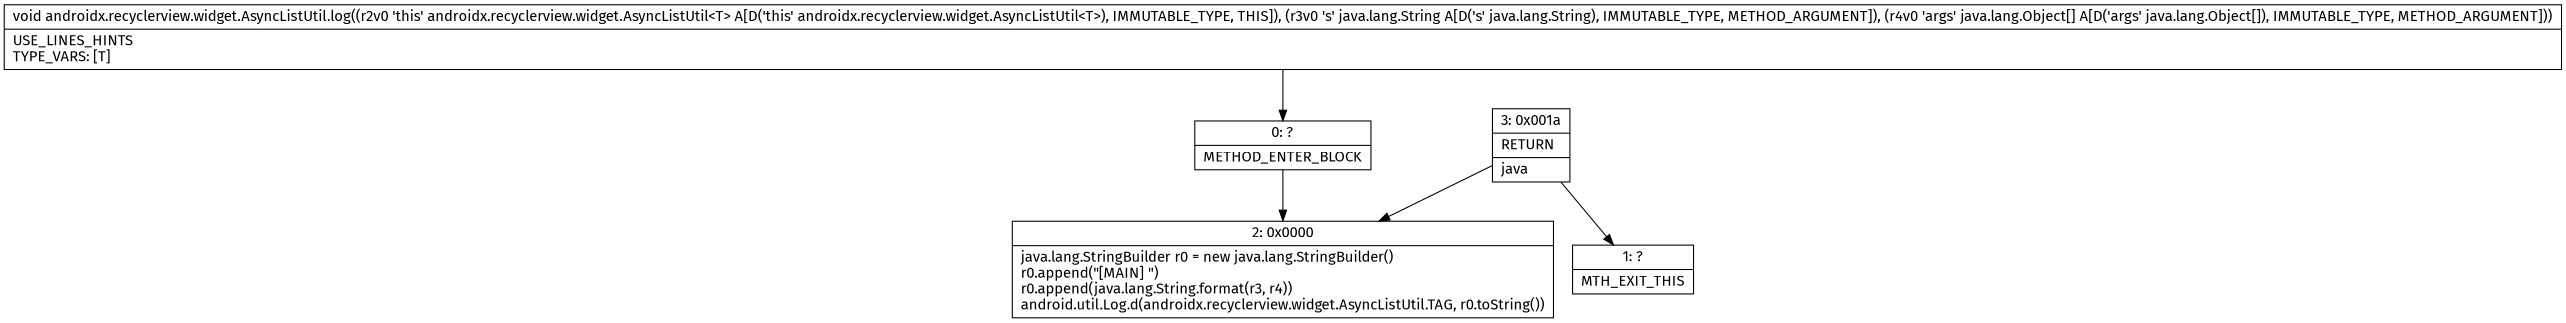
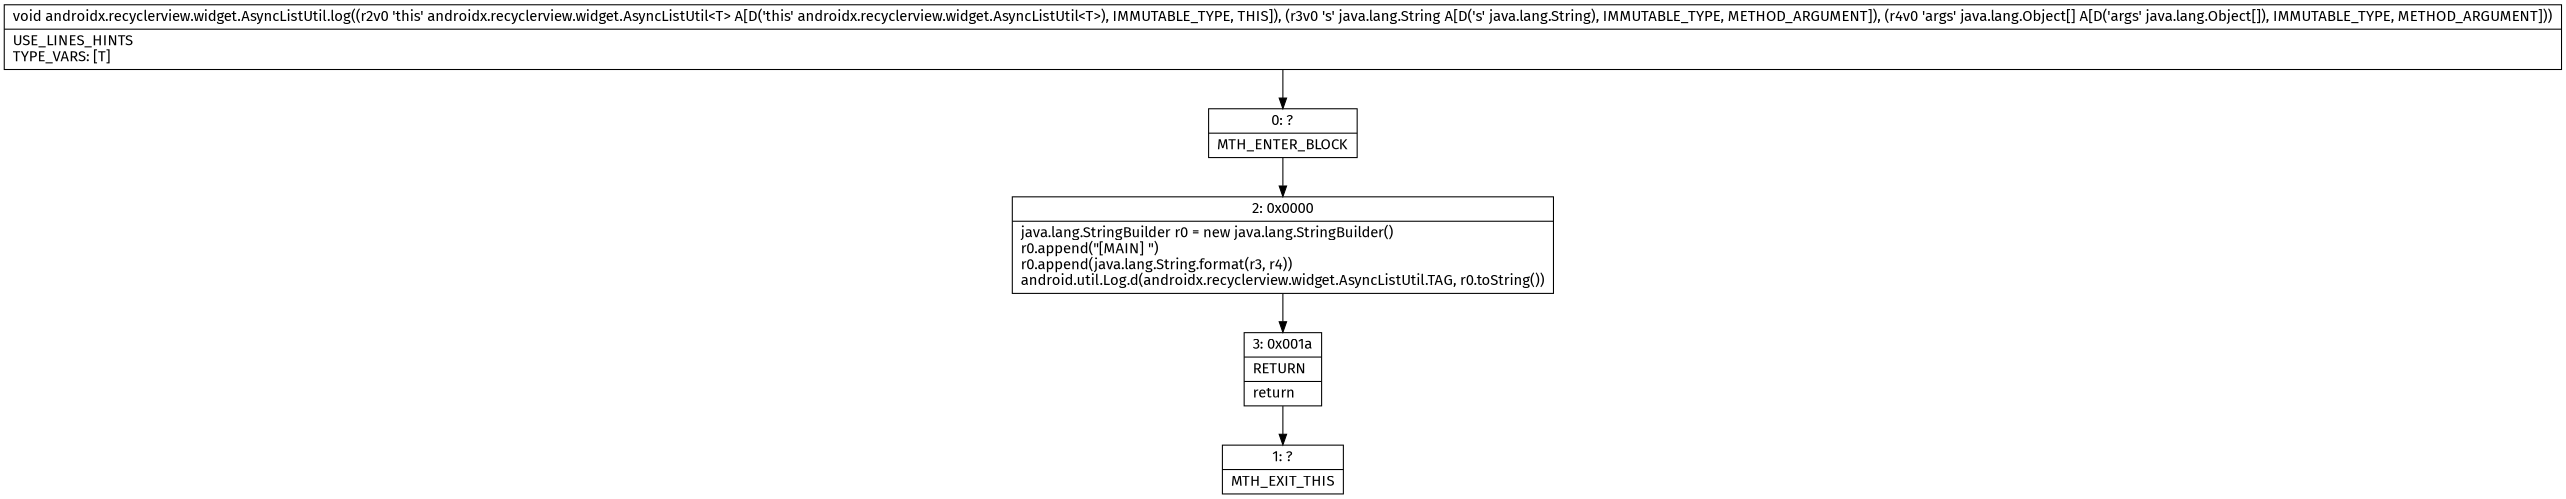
node "0: ?": text "METHOD_ENTER_BLOCK" -> "MTH_ENTER_BLOCK"
node "3: 0x001a": text "java" -> "return"
edge "3: 0x001a" -> "2: 0x0000": reversed
